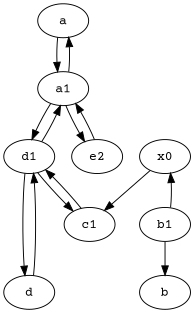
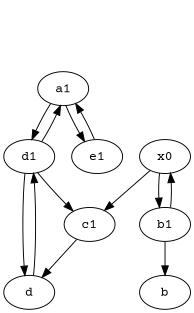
node "a": removed
node "e2": label "e2" -> "e1"
edge "x0" -> "b1": added
edge "c1" -> "d1": now "c1" -> "d"
